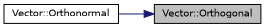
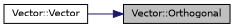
node "Vector::Orthonormal": label "Vector::Orthonormal" -> "Vector::Vector"
